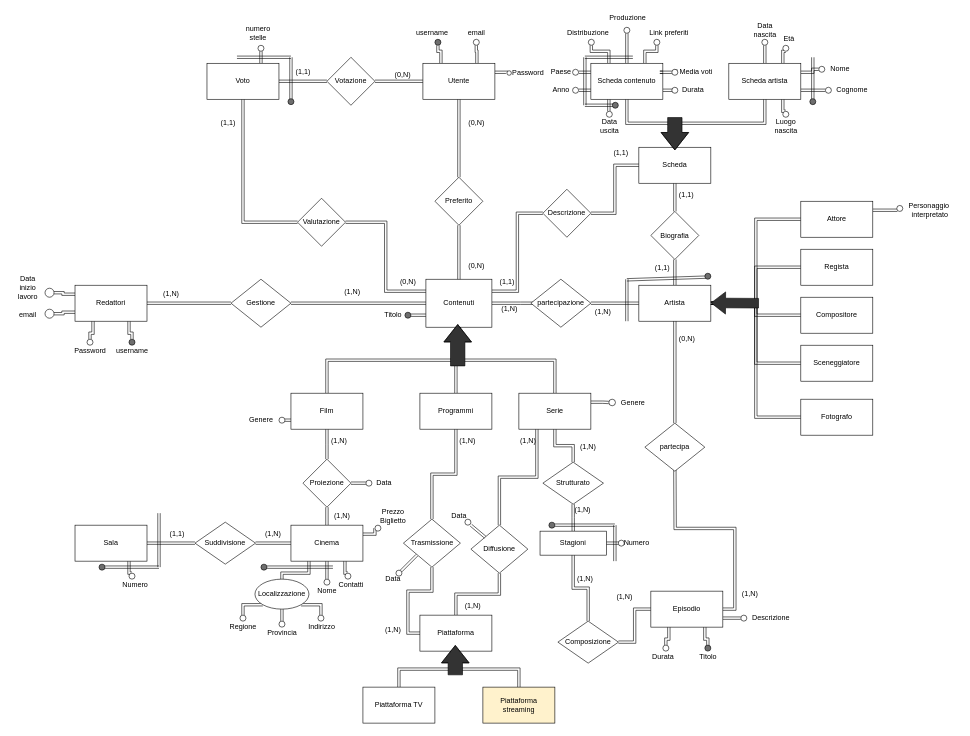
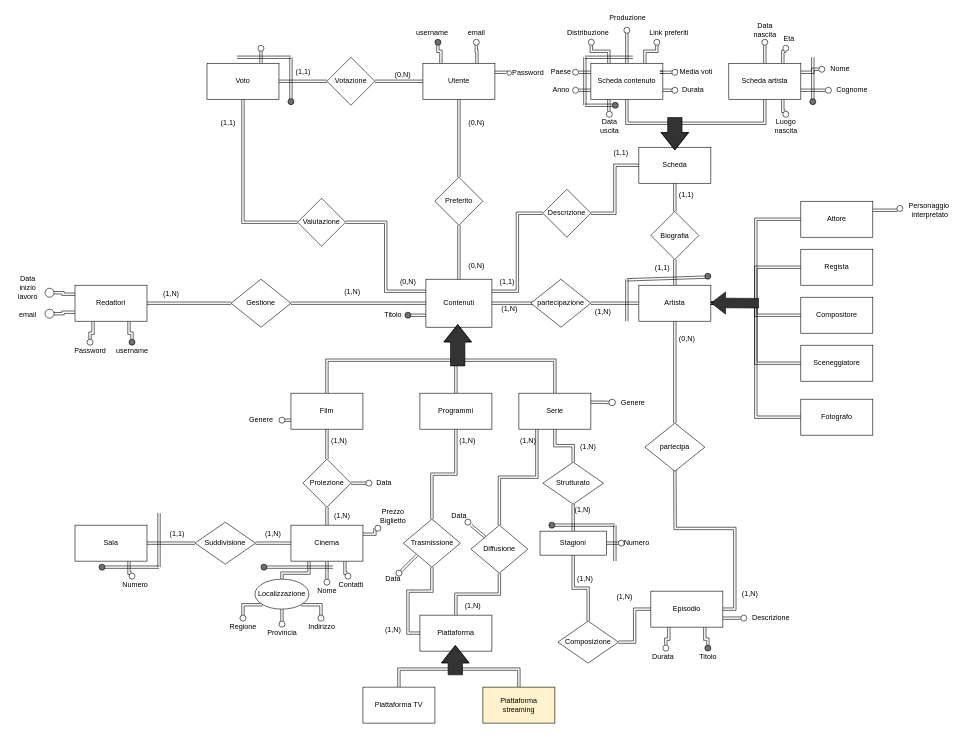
node "numero stelle": removed
